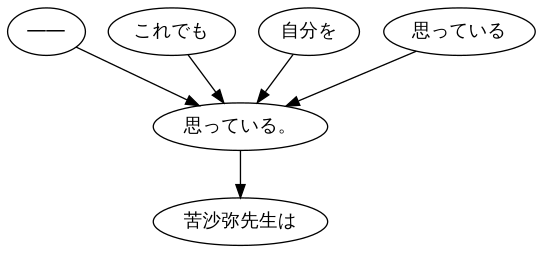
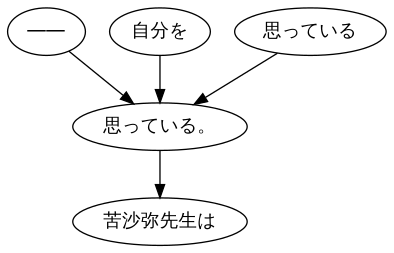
node "これでも": removed
